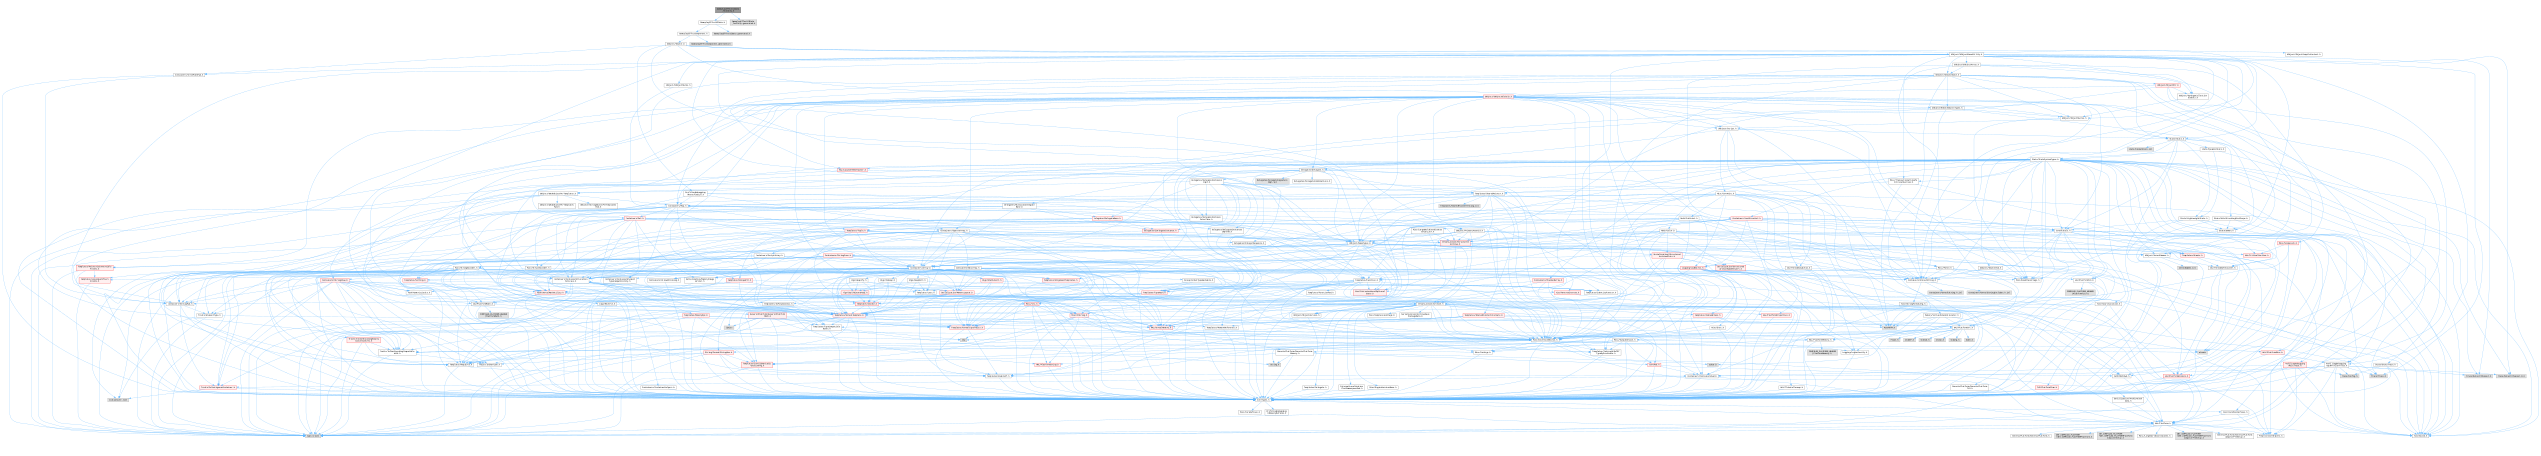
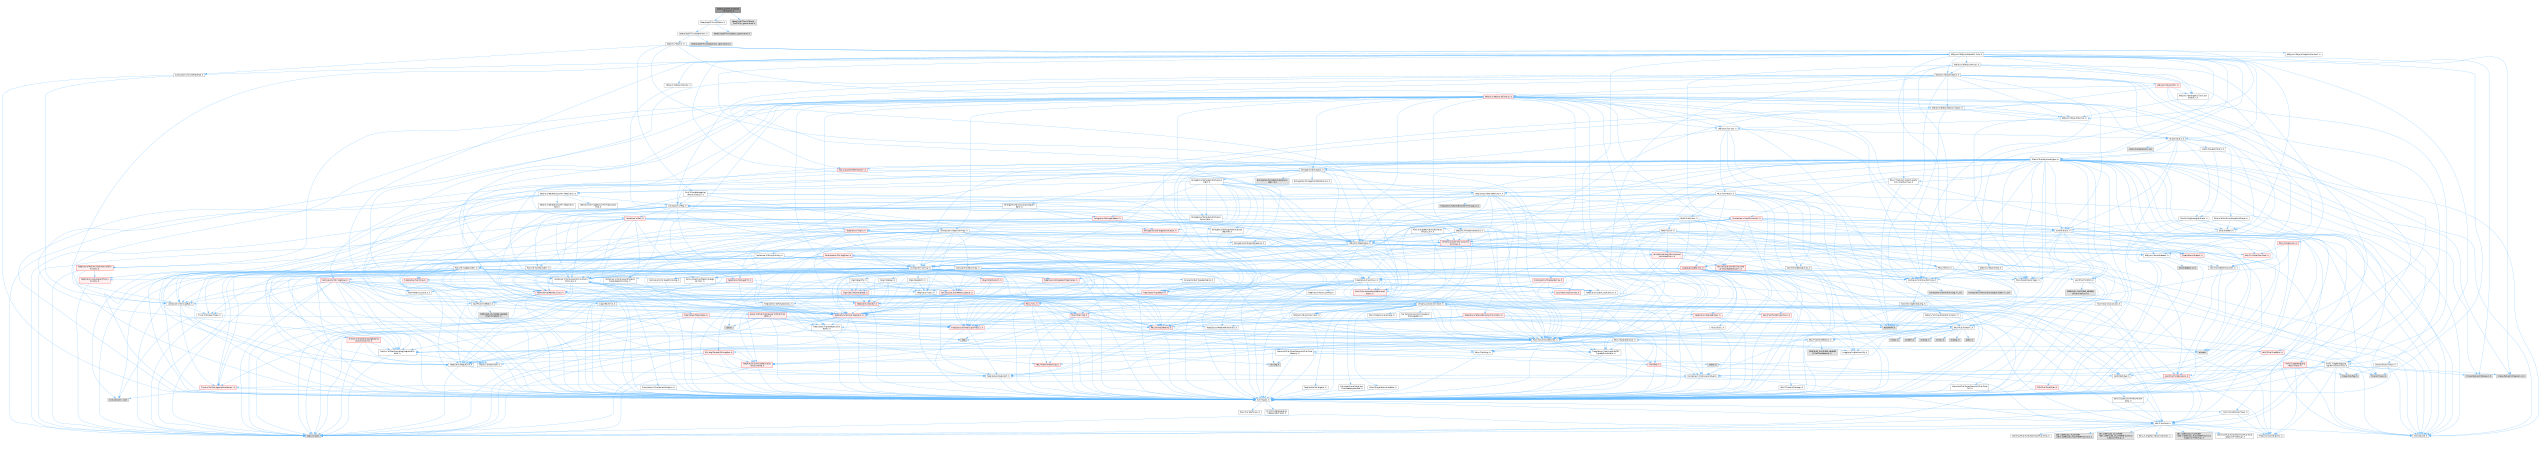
edge "UObject/UObjectArray.h" -> "AutoRTFM.h": added
